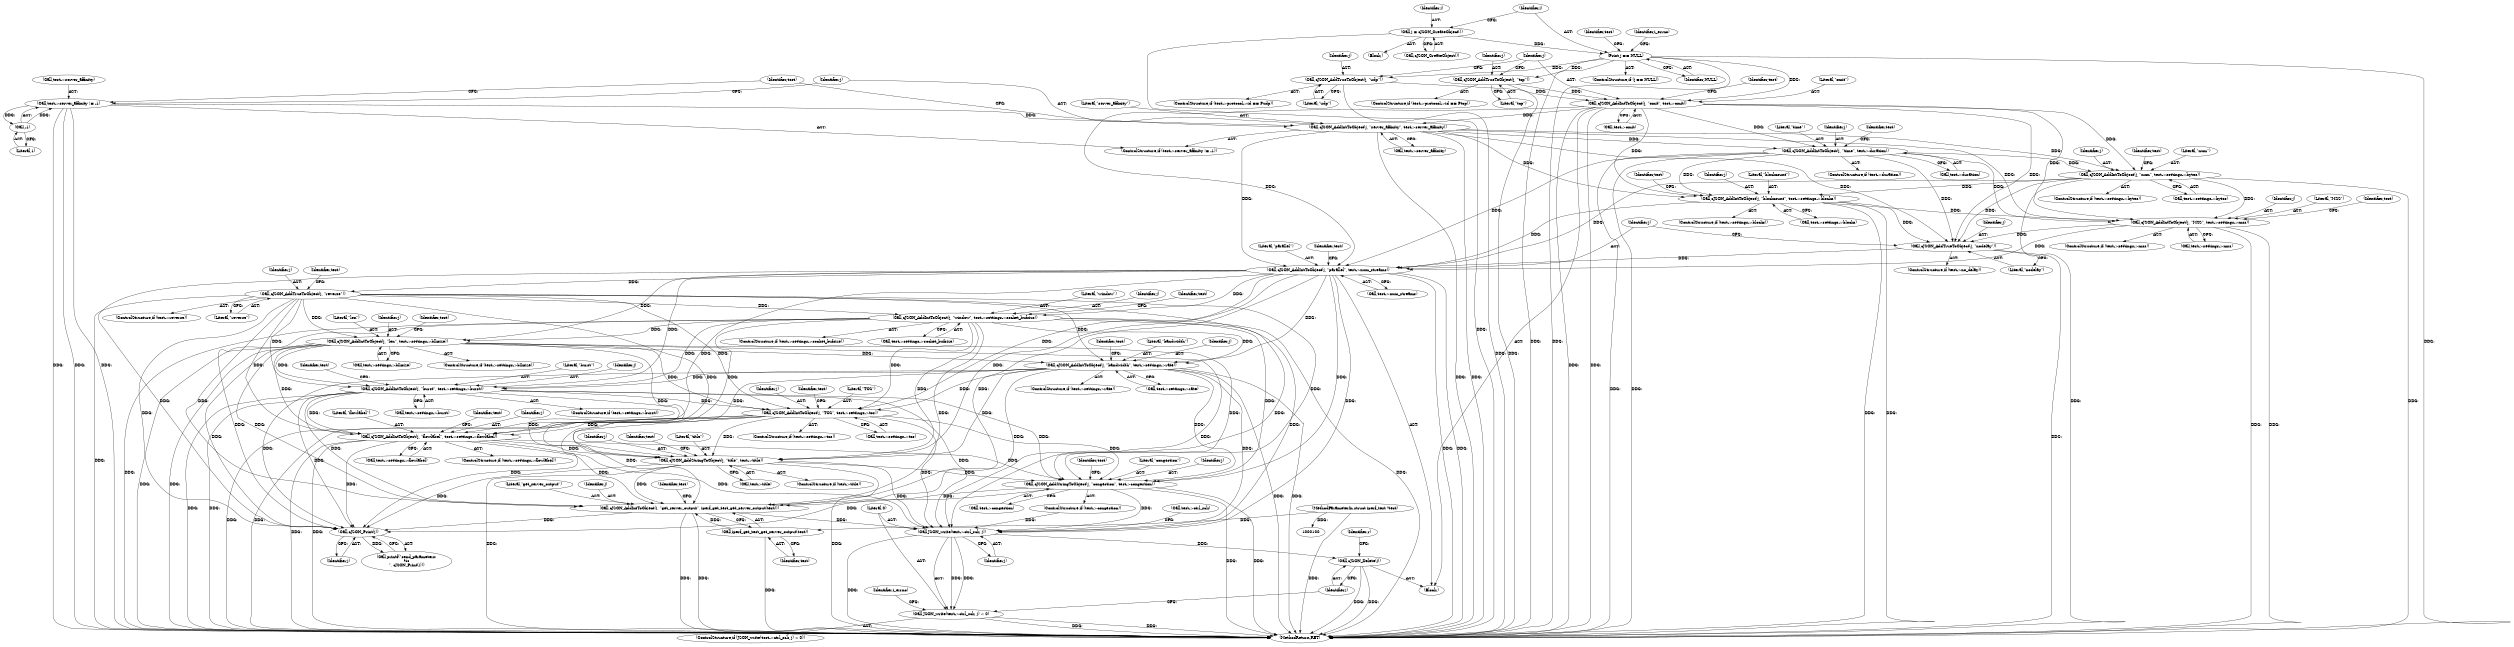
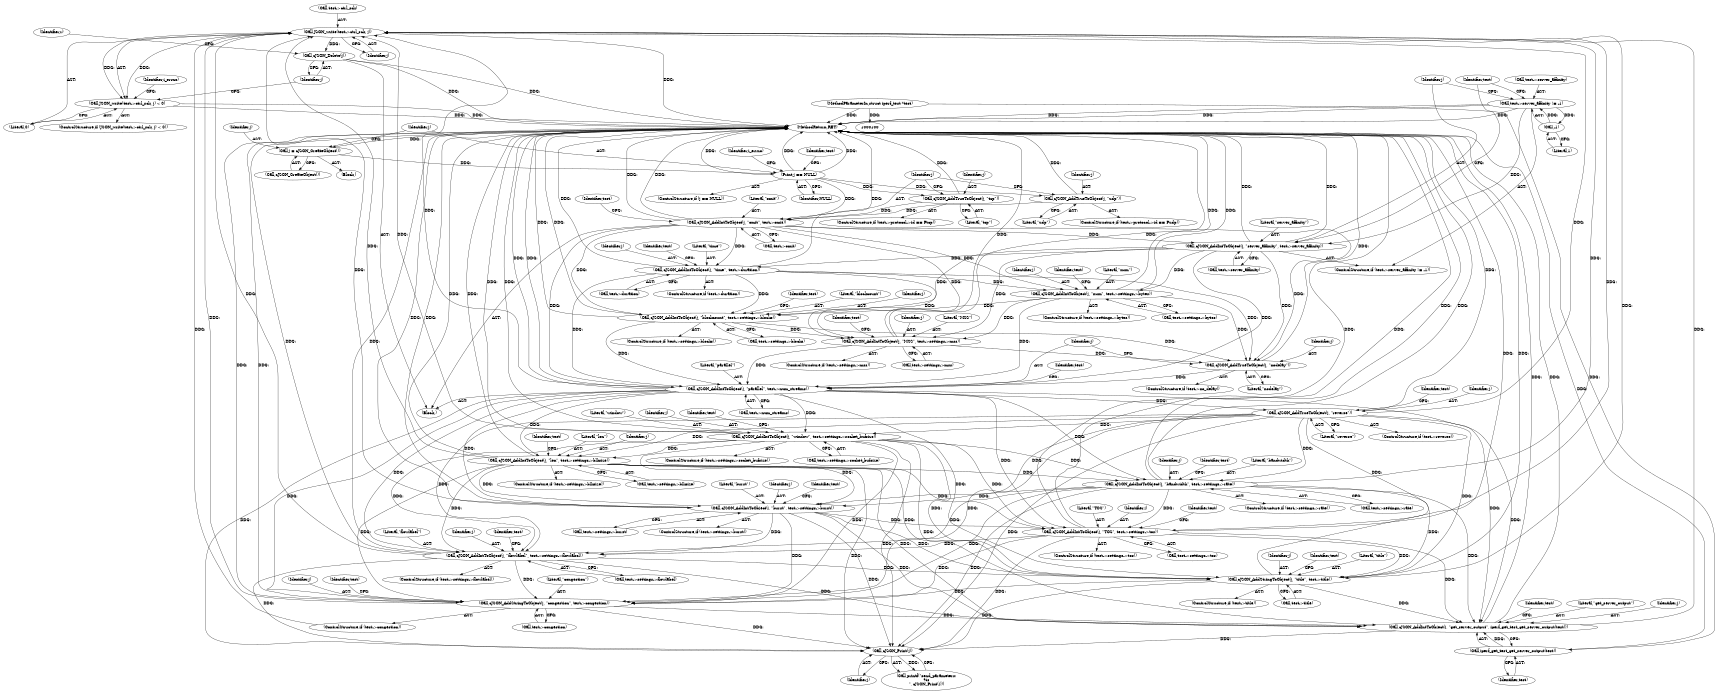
edge "(Call,JSON_write(test->ctrl_sck, j) < 0)" -> "(Literal,0)": added, label "CFG:"
edge "(Call,j = cJSON_CreateObject())" -> "(MethodReturn,RET)": reversed
edge "(Call,test->ctrl_sck)" -> "(Call,JSON_write(test->ctrl_sck, j))": label "CFG: " -> "AST: "
